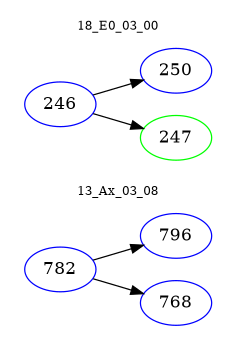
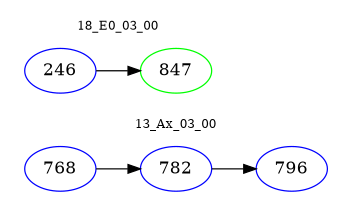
node "250": removed
node "247": label "247" -> "847"
cluster "13_Ax_03_08": label "13_Ax_03_08" -> "13_Ax_03_00"
edge "782" -> "768": reversed
